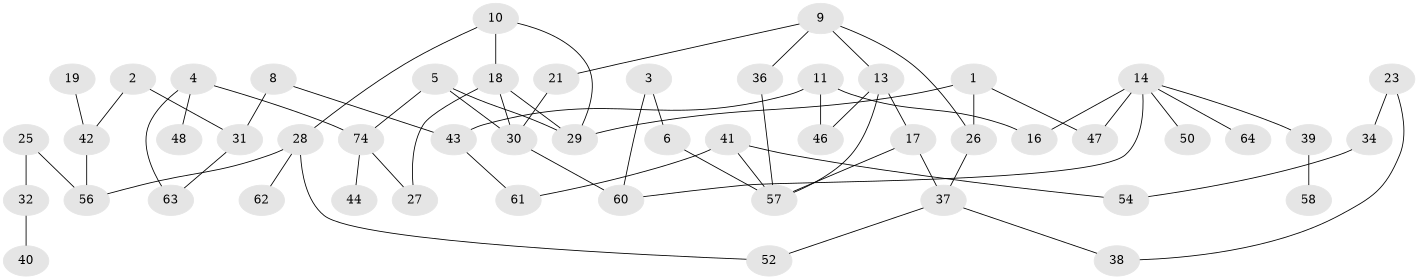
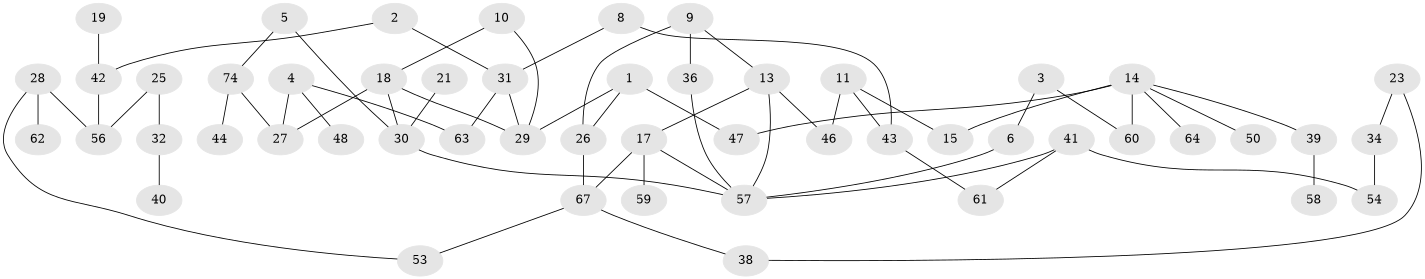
edge "9" -- "21": removed
edge "10" -- "28": removed
edge "4" -- "74": now "4" -- "27"
edge "5" -- "29": now "31" -- "29"
node "16": label "16" -> "15"
edge "30" -- "60": now "30" -- "57"
node "59": added
node "37": label "37" -> "67"
node "52": label "52" -> "53"
